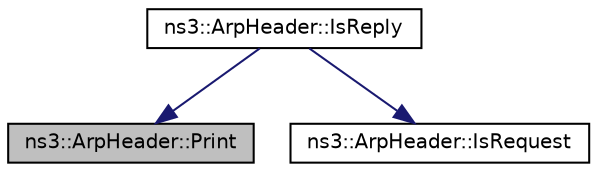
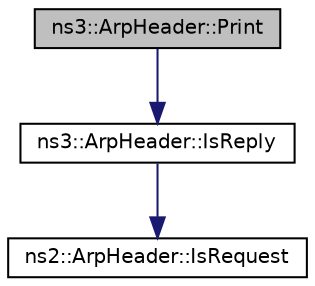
edge "ns3::ArpHeader::IsReply" -> "ns3::ArpHeader::Print": reversed
node "ns3::ArpHeader::IsRequest": label "ns3::ArpHeader::IsRequest" -> "ns2::ArpHeader::IsRequest"
